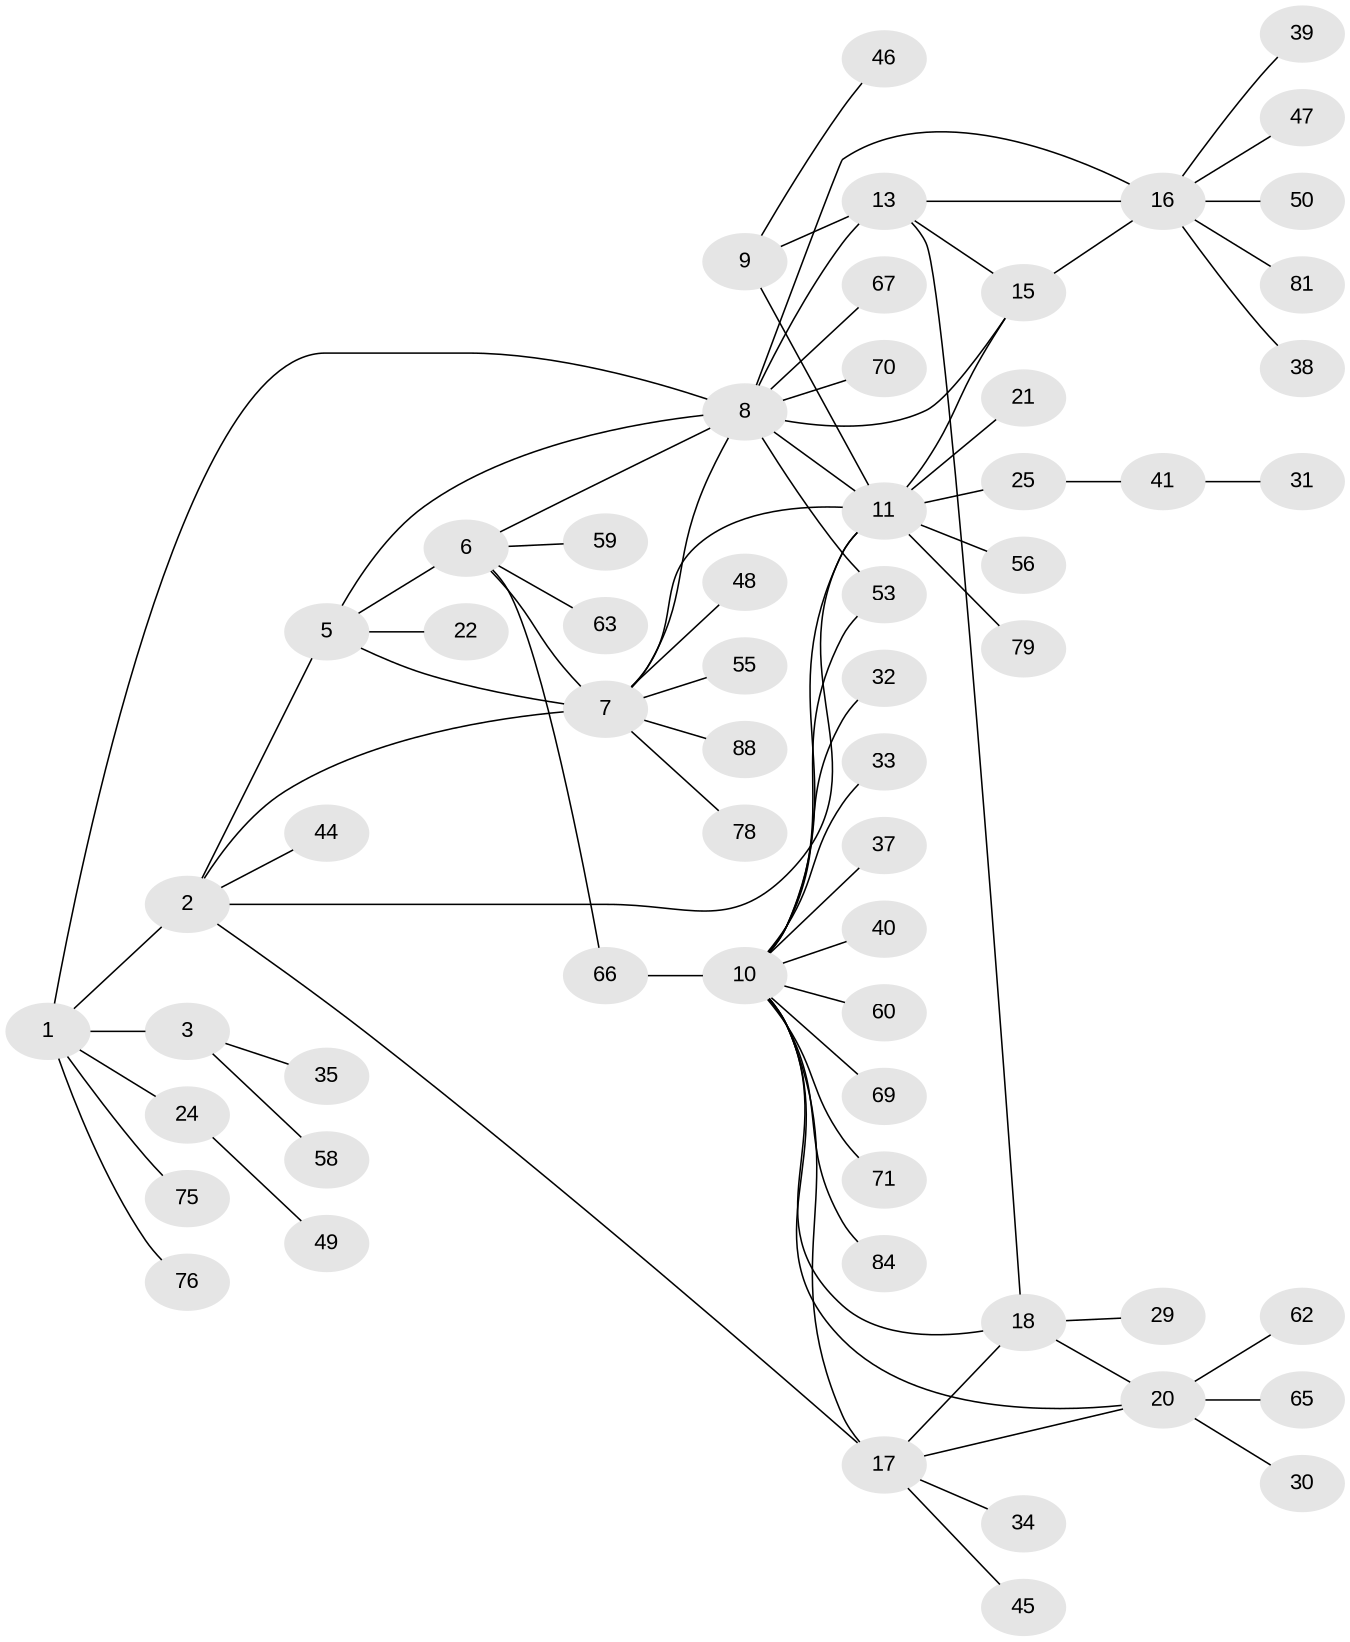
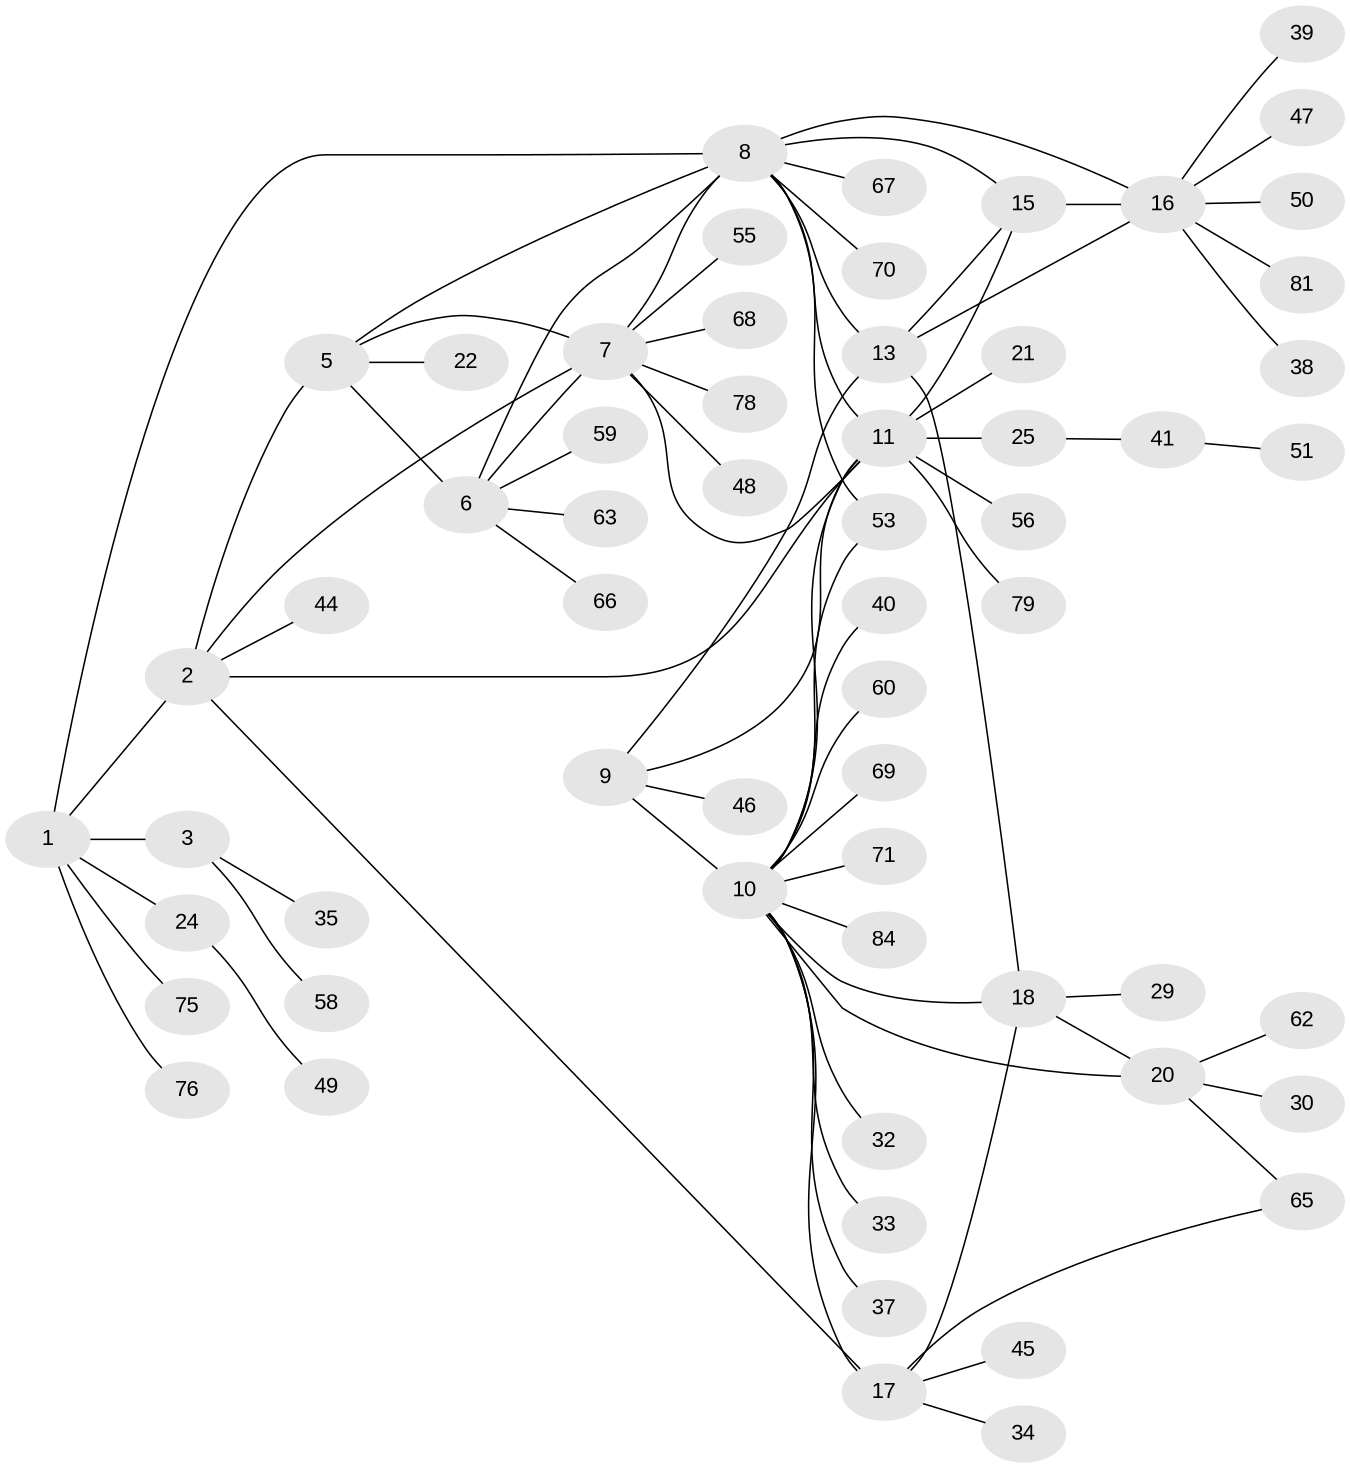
node "31": label "31" -> "51"
node "88": label "88" -> "68"
edge "66" -- "10": now "9" -- "10"
edge "20" -- "17": now "65" -- "17"
